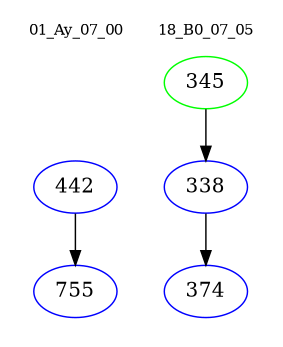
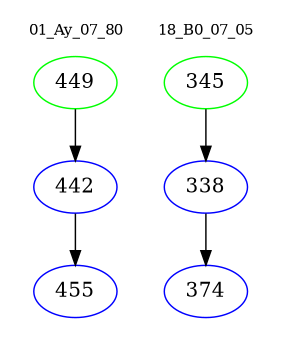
cluster "01_Ay_07_00": label "01_Ay_07_00" -> "01_Ay_07_80"
node "449": added
node "755": label "755" -> "455"
